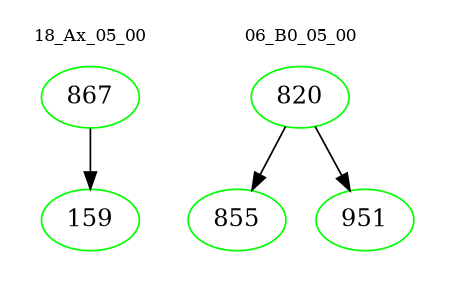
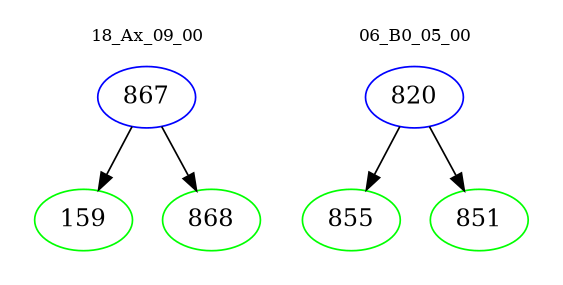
cluster "18_Ax_05_00": label "18_Ax_05_00" -> "18_Ax_09_00"
node "867": color green -> blue
node "820": color green -> blue
node "868": added
node "951": label "951" -> "851"
